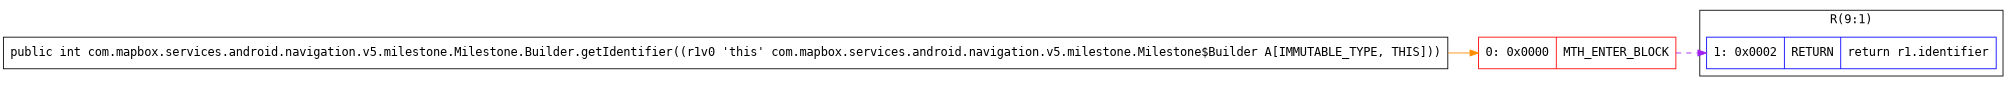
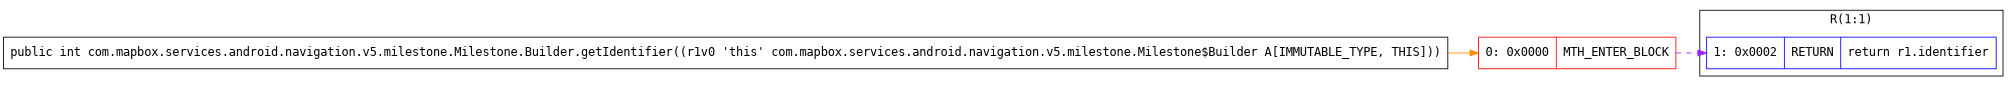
cluster "R(9:1)": label "R(9:1)" -> "R(1:1)"
